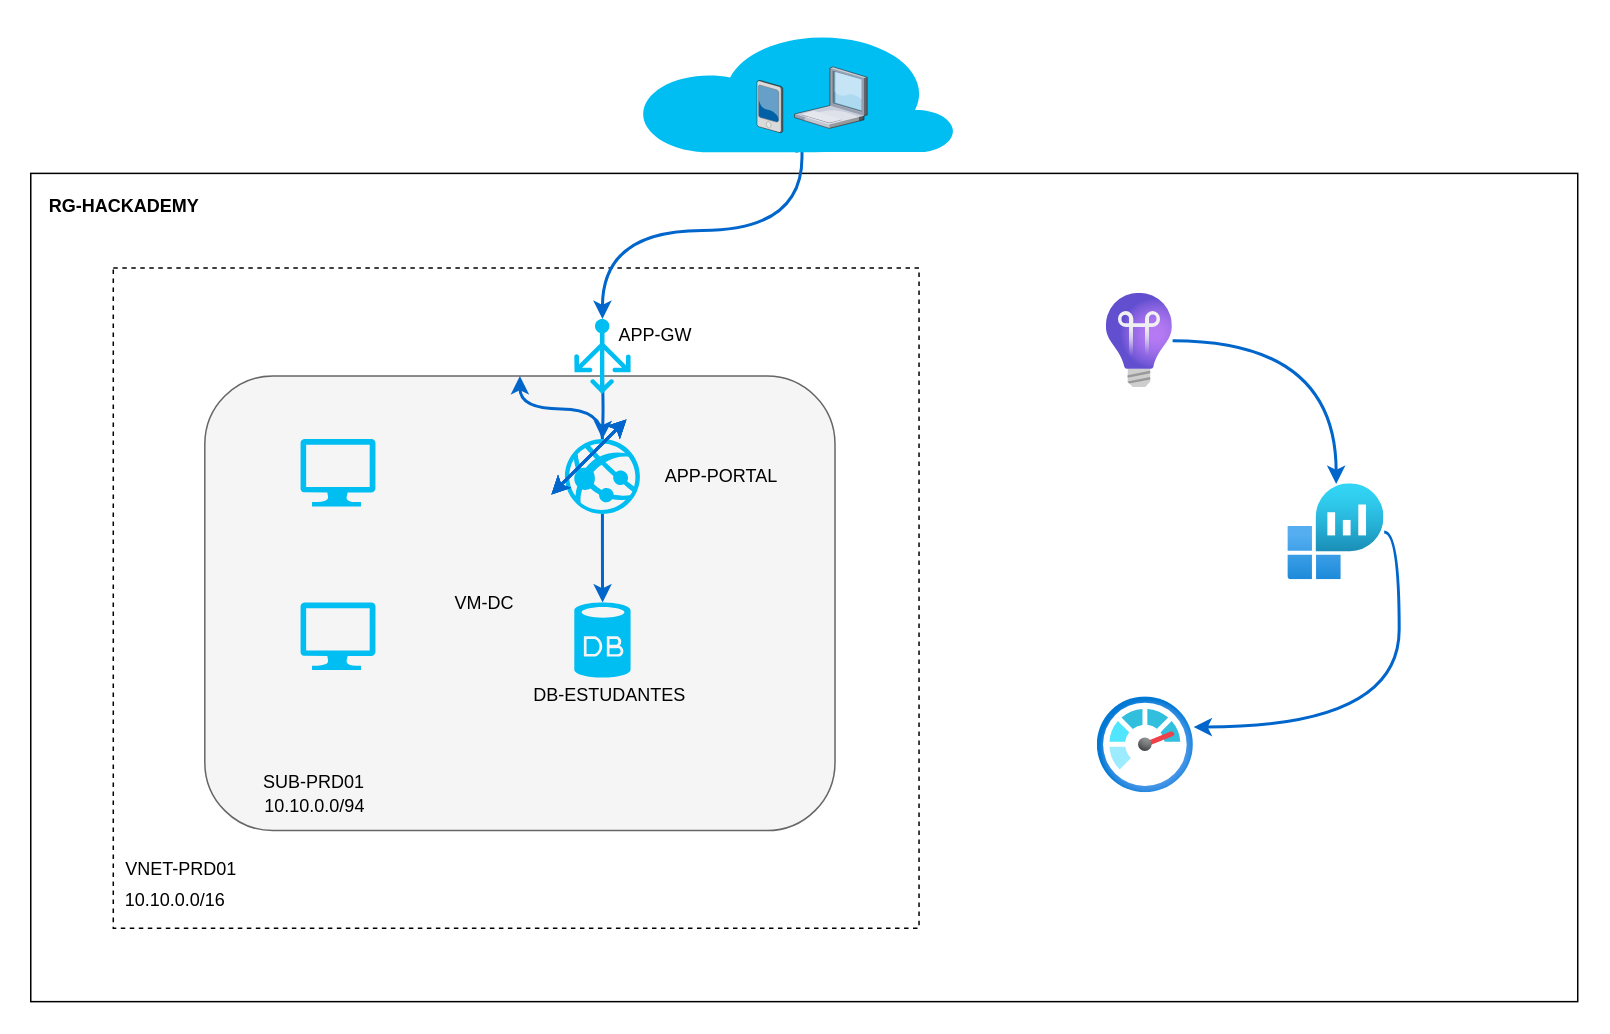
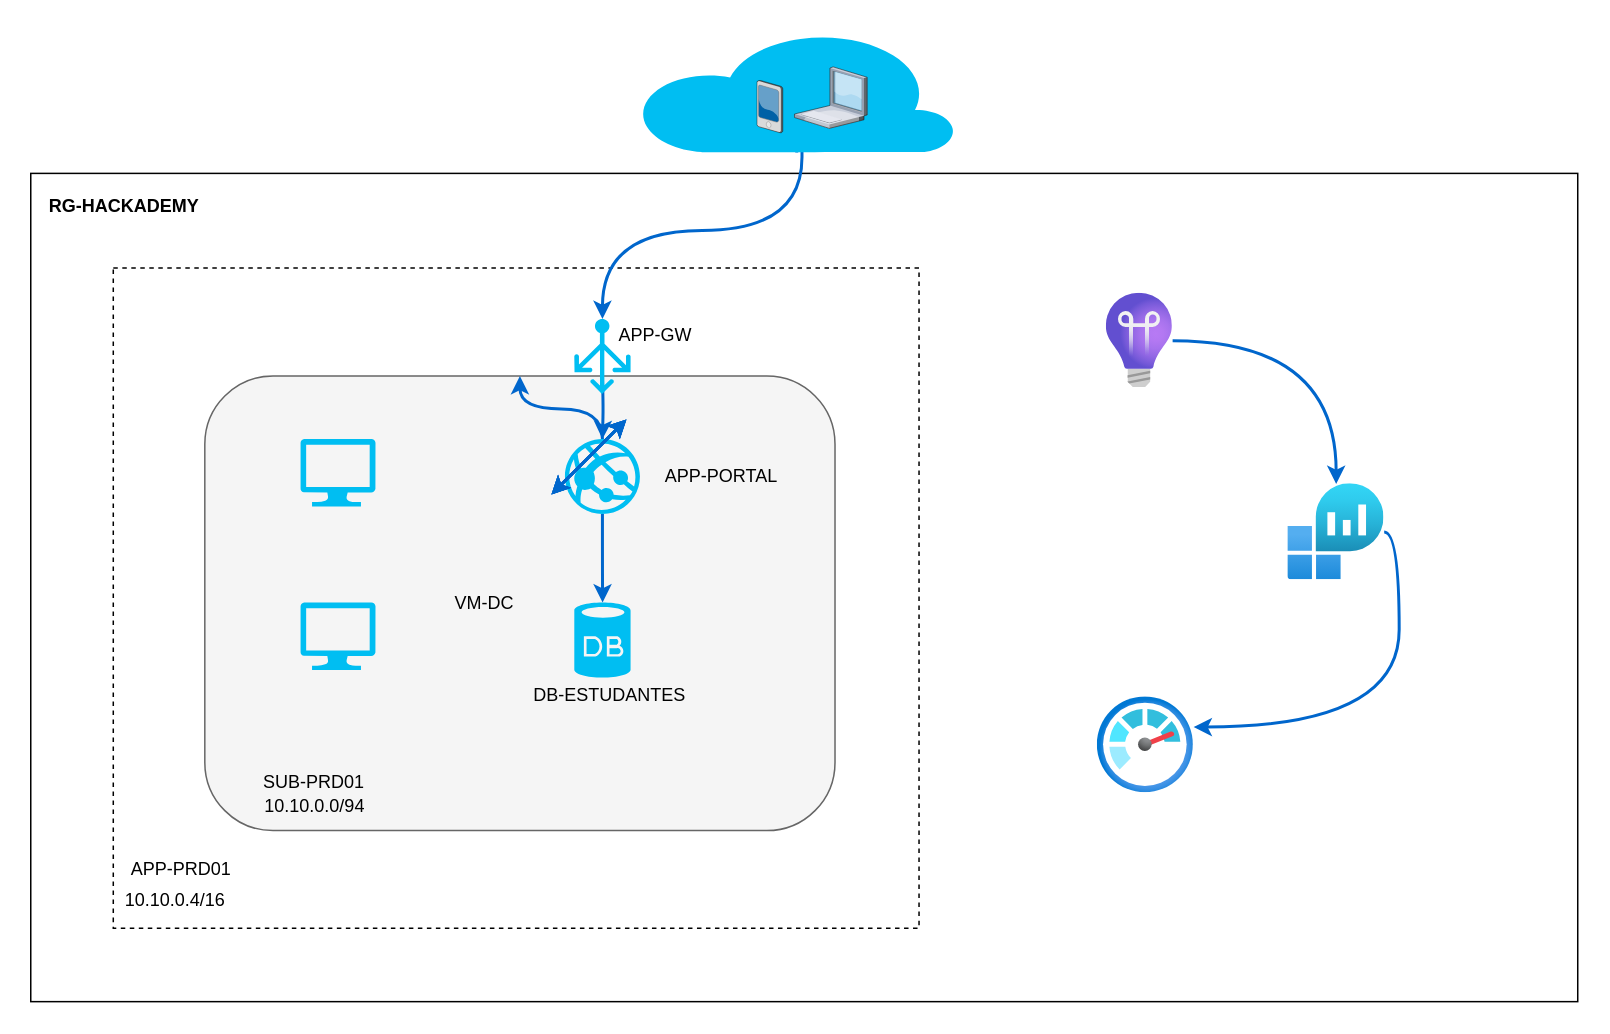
node "VNET-PRD01": label "VNET-PRD01" -> "APP-PRD01"
node "10.10.0.0/16": label "10.10.0.0/16" -> "10.10.0.4/16"
